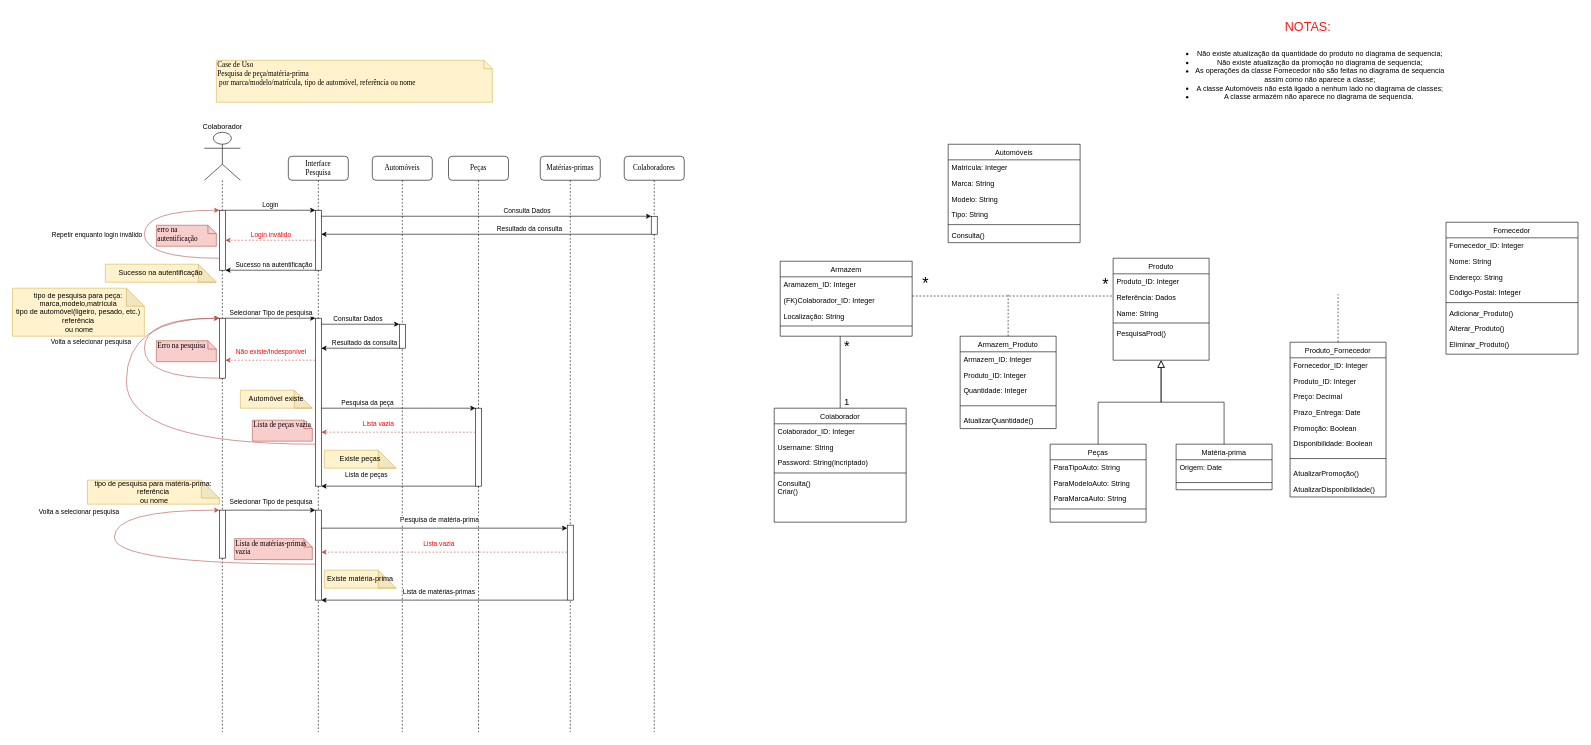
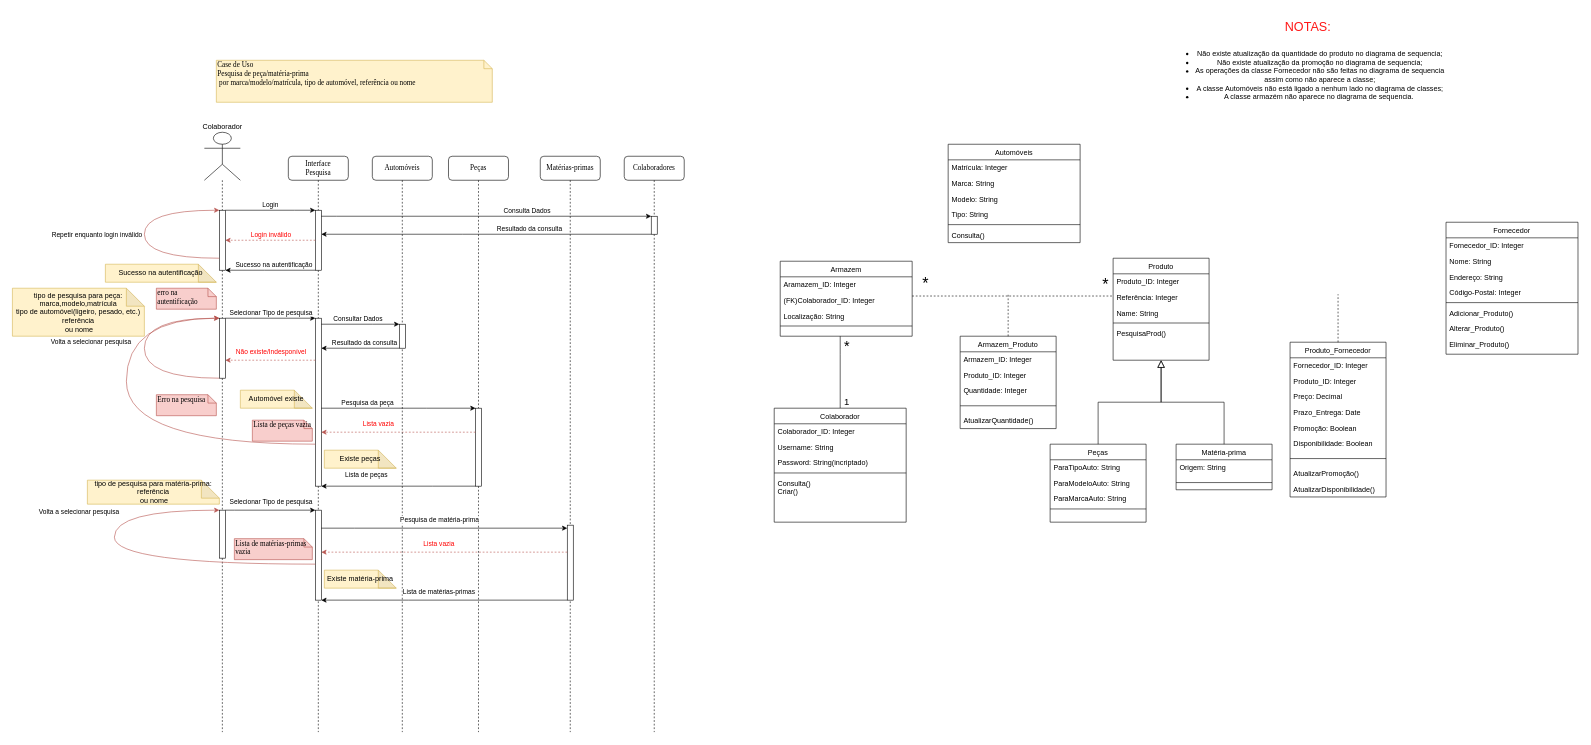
node "erro na autentificação": moved (186, 236) -> (186, 299)
node "Referência: Dados": label "Referência: Dados" -> "Referência: Integer"
node "Erro na pesquisa": moved (186, 351) -> (186, 405)
node "Origem: Date": label "Origem: Date" -> "Origem: String"
